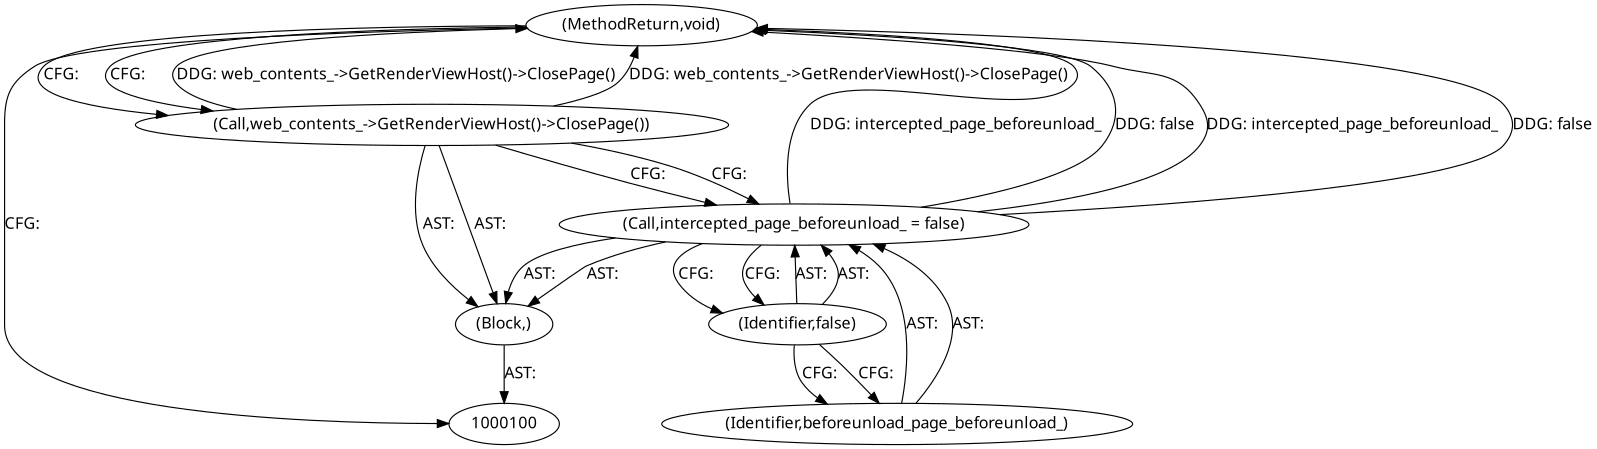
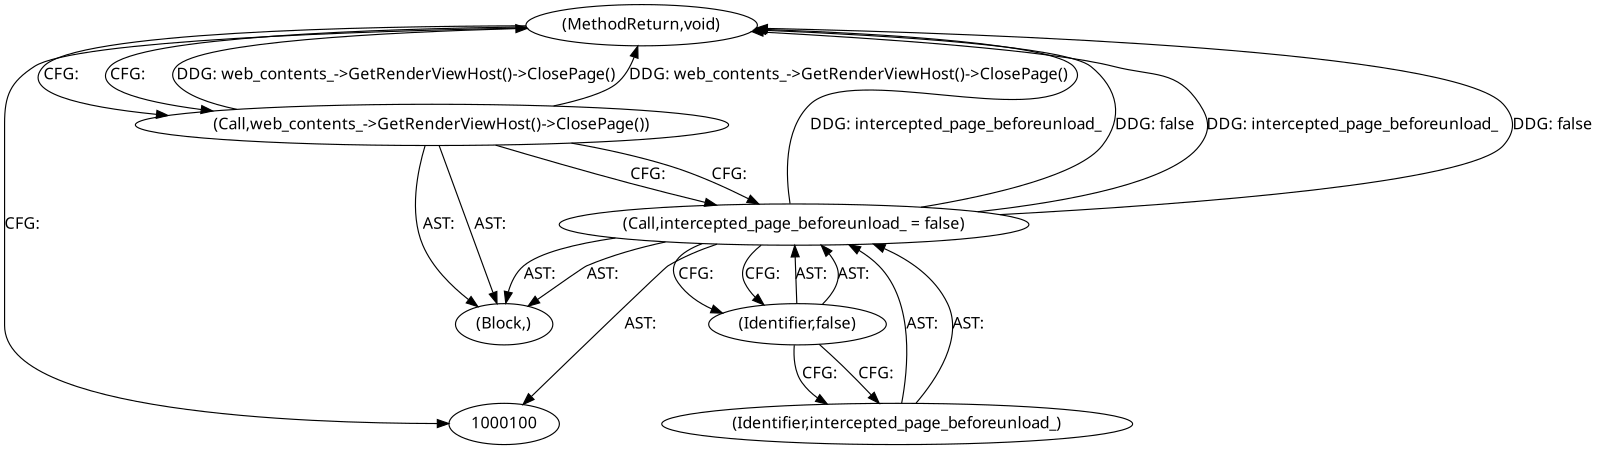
edge "(Block,)" -> "1000100": now "(Call,intercepted_page_beforeunload_ = false)" -> "1000100"
node "(Identifier,beforeunload_page_beforeunload_)": label "(Identifier,beforeunload_page_beforeunload_)" -> "(Identifier,intercepted_page_beforeunload_)"
